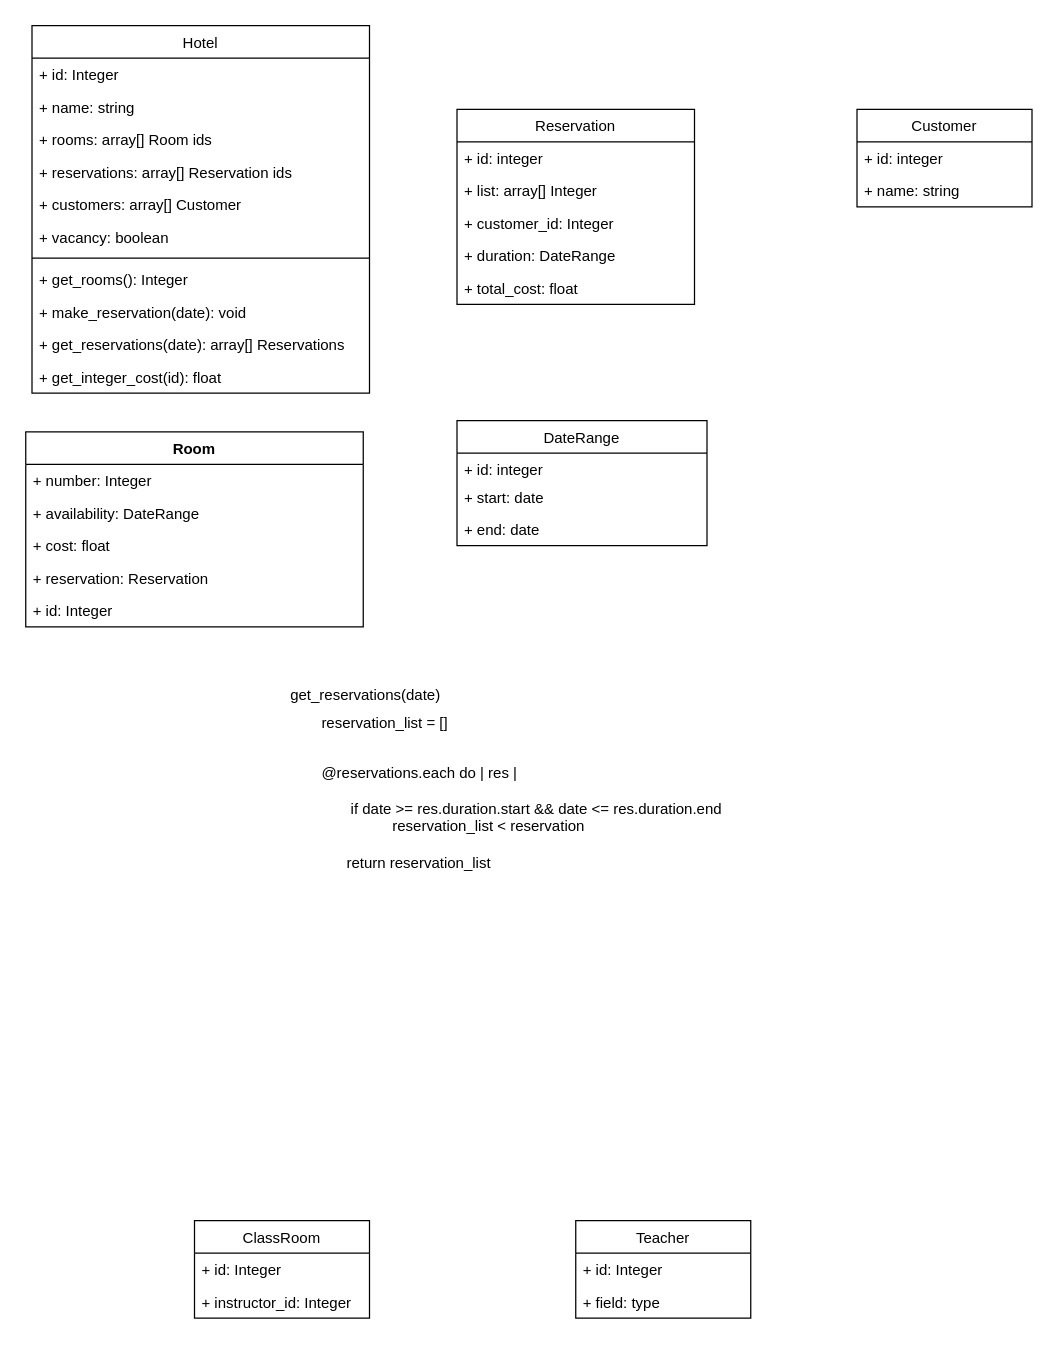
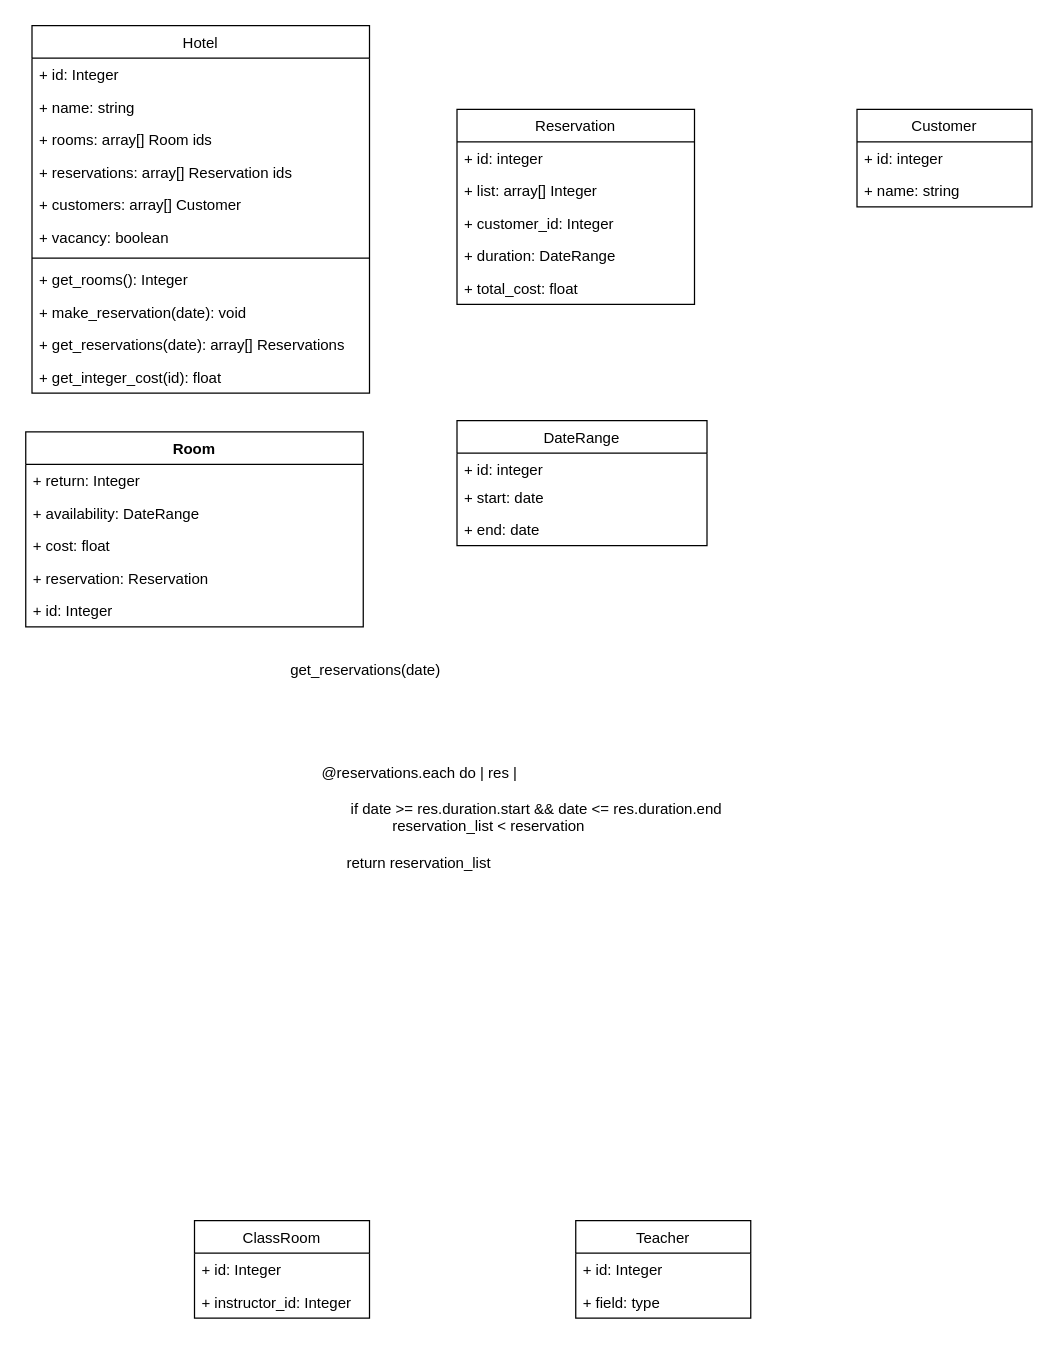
node "+ number: Integer": label "+ number: Integer" -> "+ return: Integer"
node "get_reservations(date)": moved (376, 696) -> (376, 671)
node "reservation_list = []": removed
